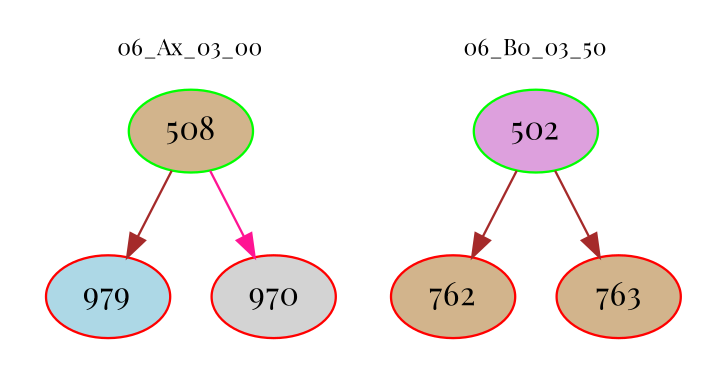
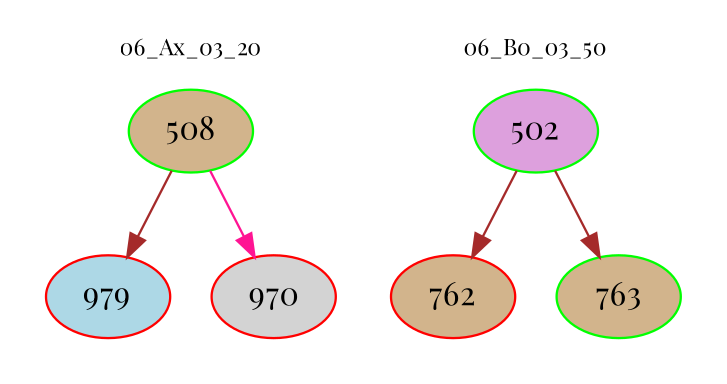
cluster "06_Ax_03_00": label "06_Ax_03_00" -> "06_Ax_03_20"
node "763": color red -> green
